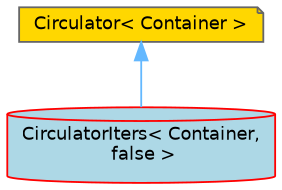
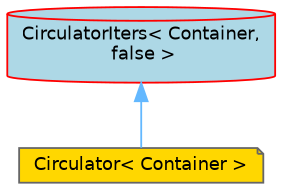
edge "CirculatorIters< Container, false >" -> "Circulator< Container >": reversed
